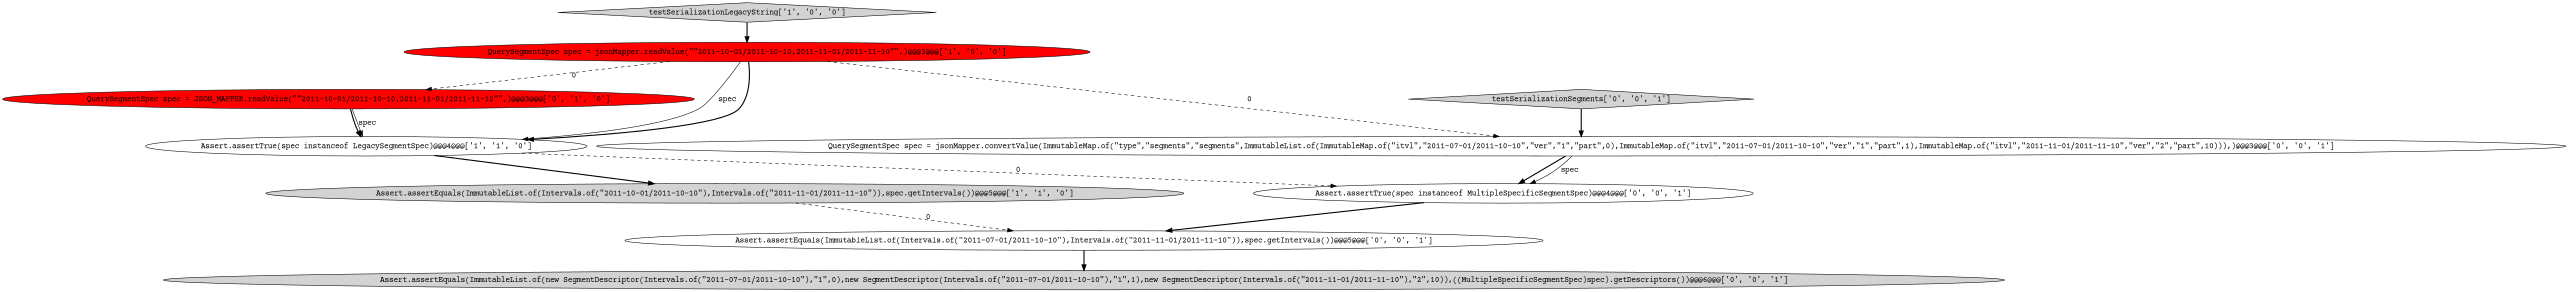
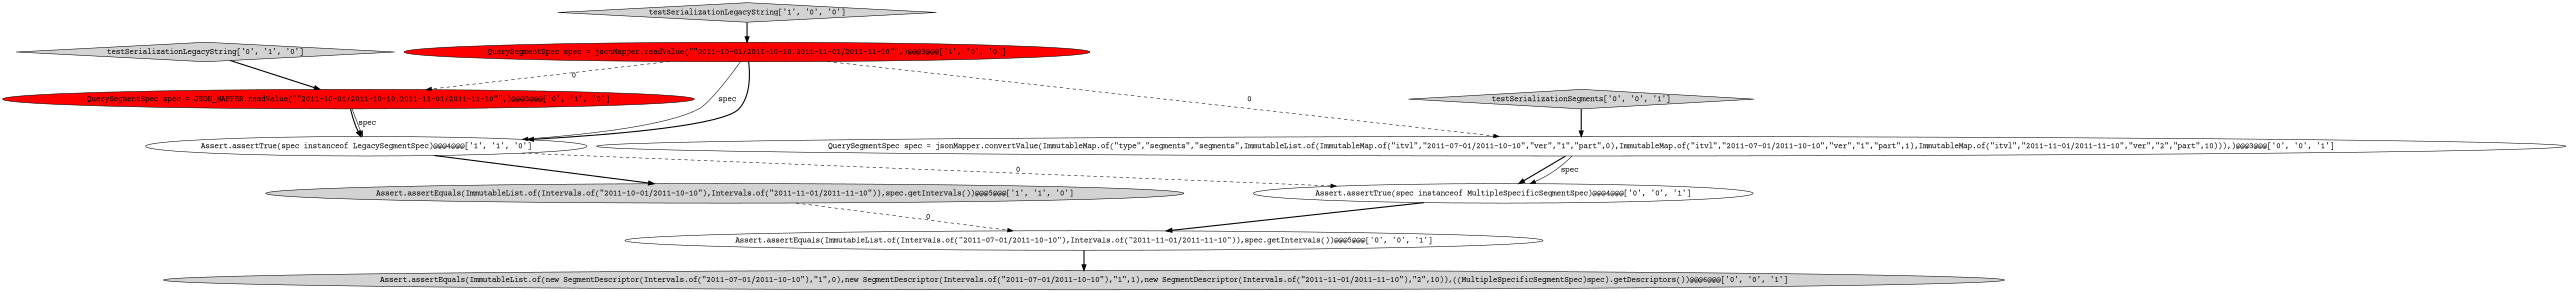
node "testSerializationLegacyString['0', '1', '0']": added
